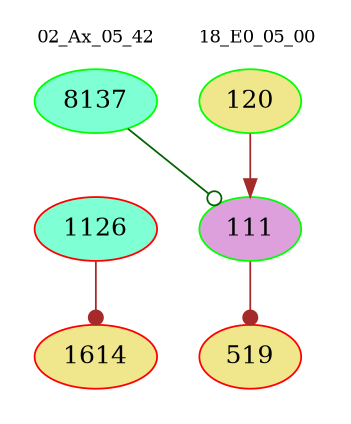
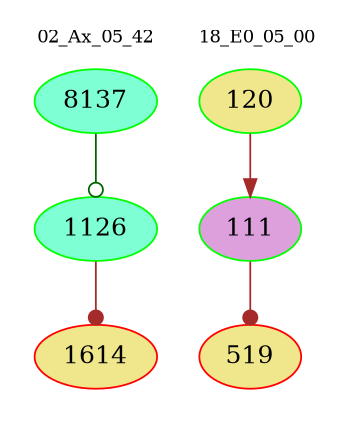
edge "8137" -> "111": now "8137" -> "1126"
node "1126": color red -> green
